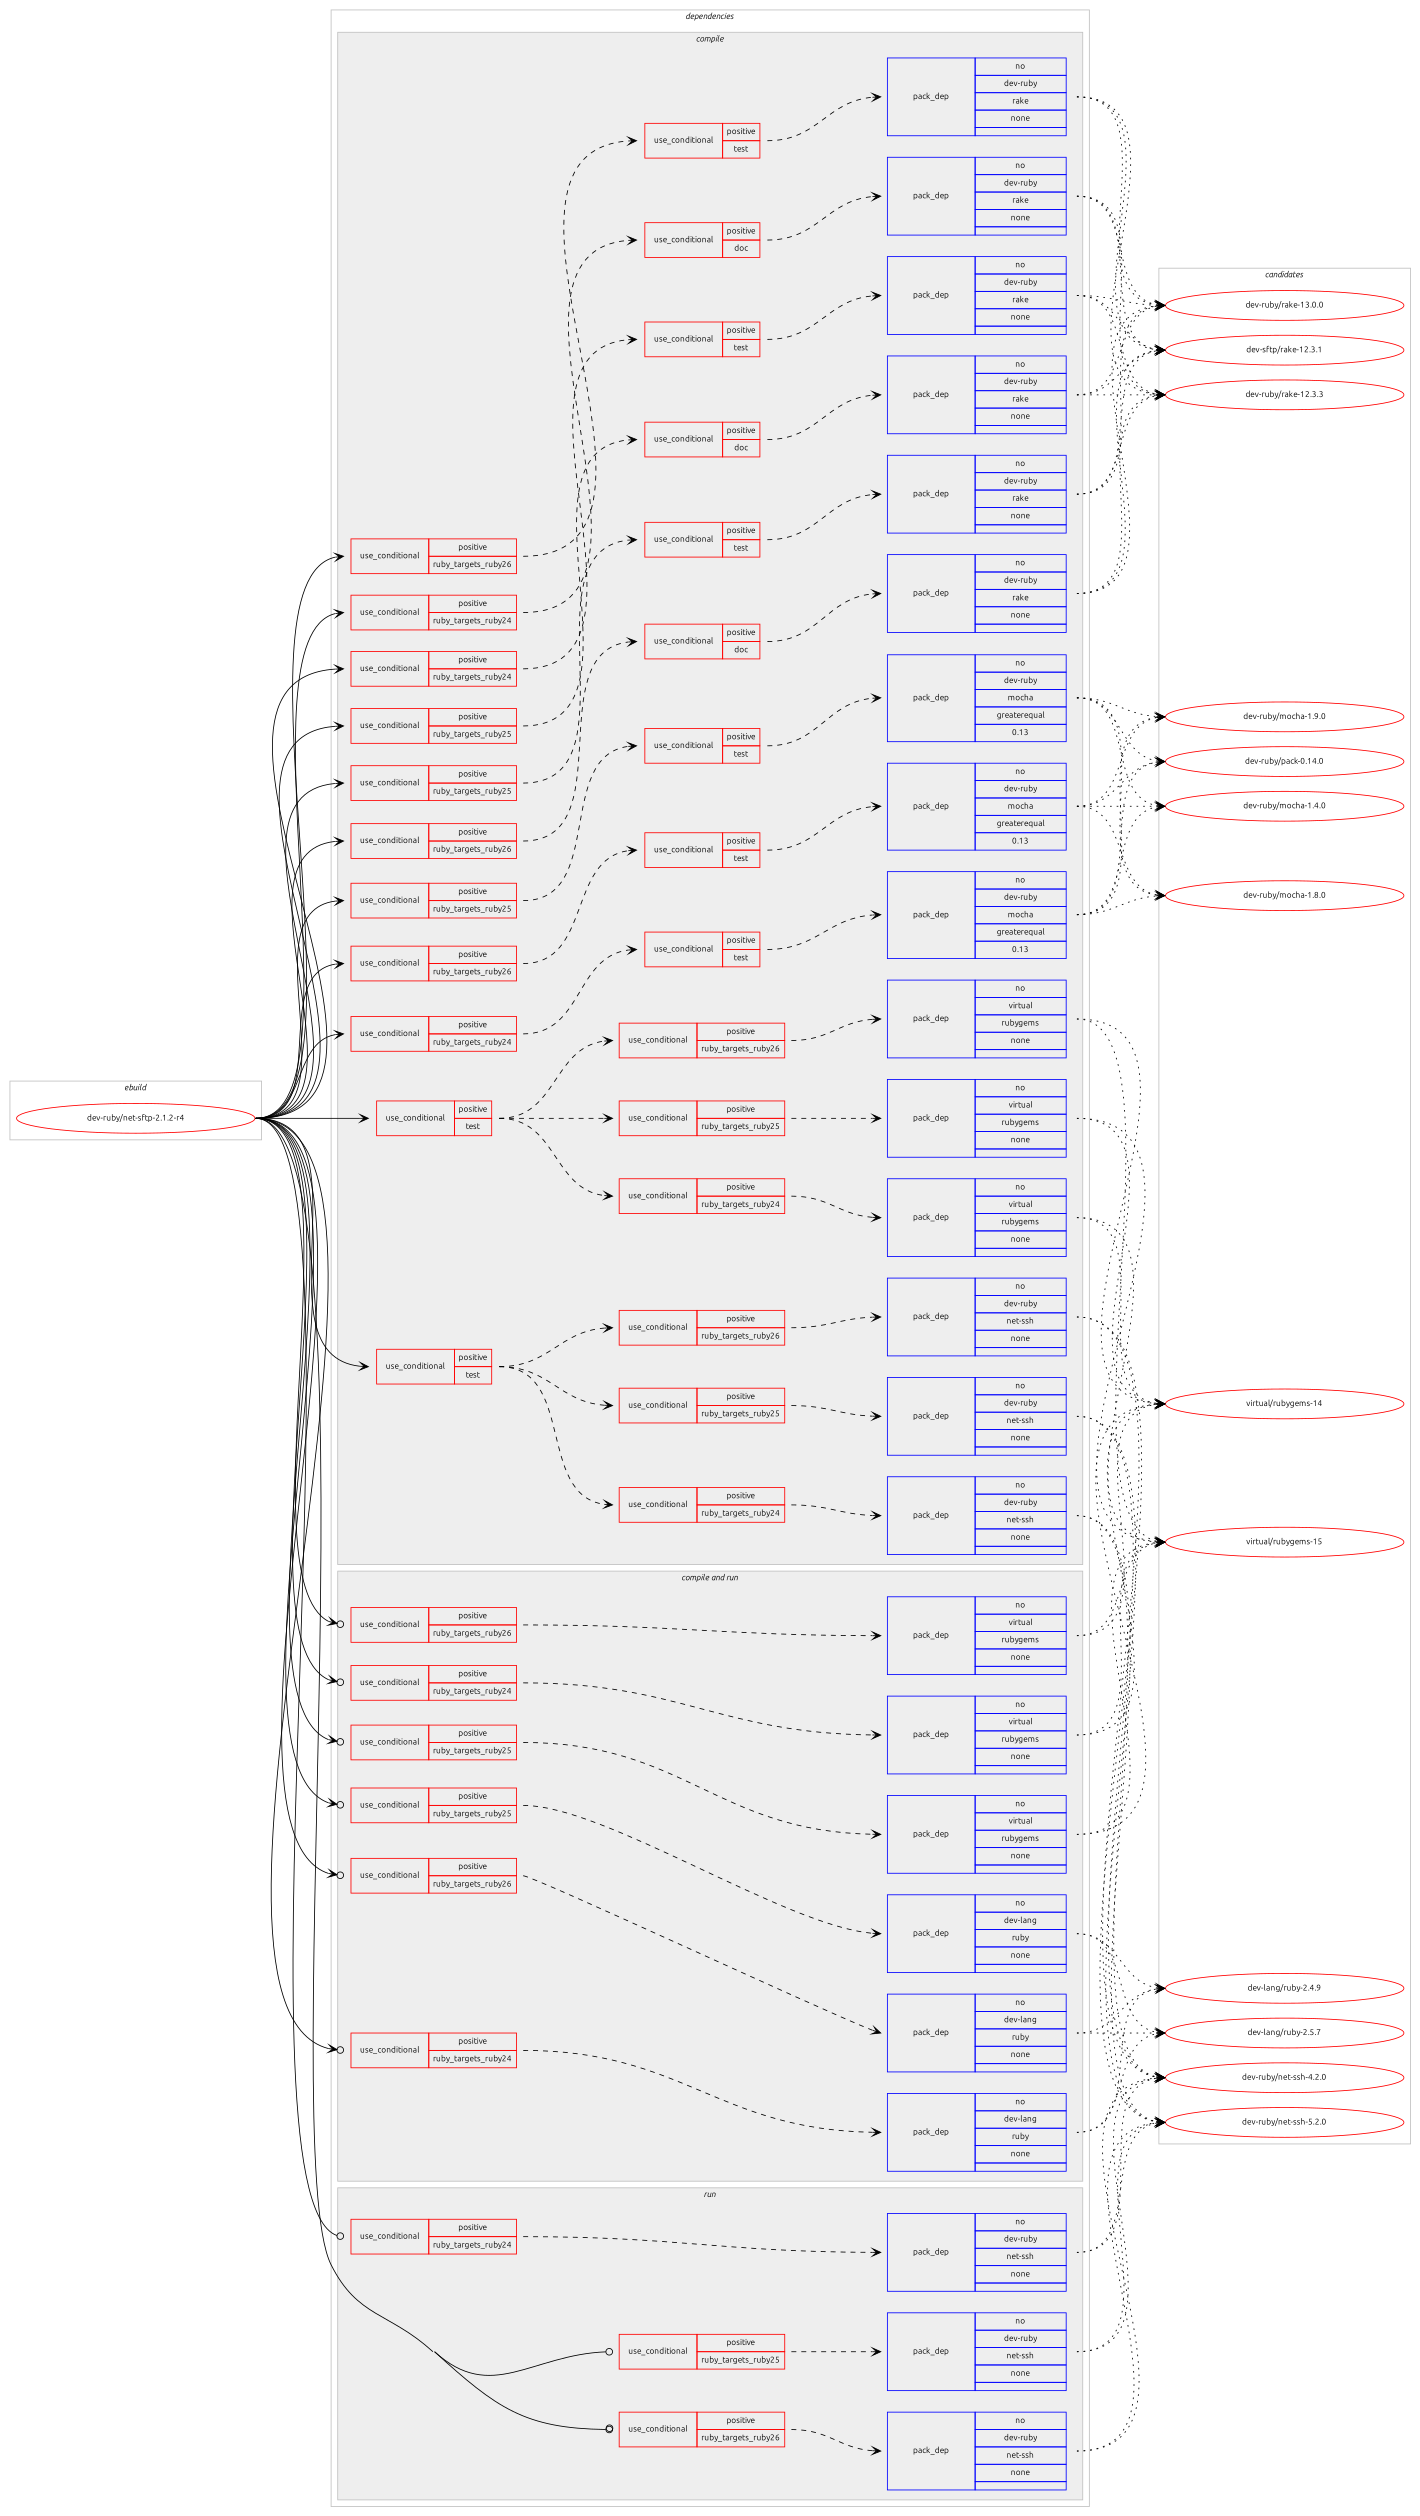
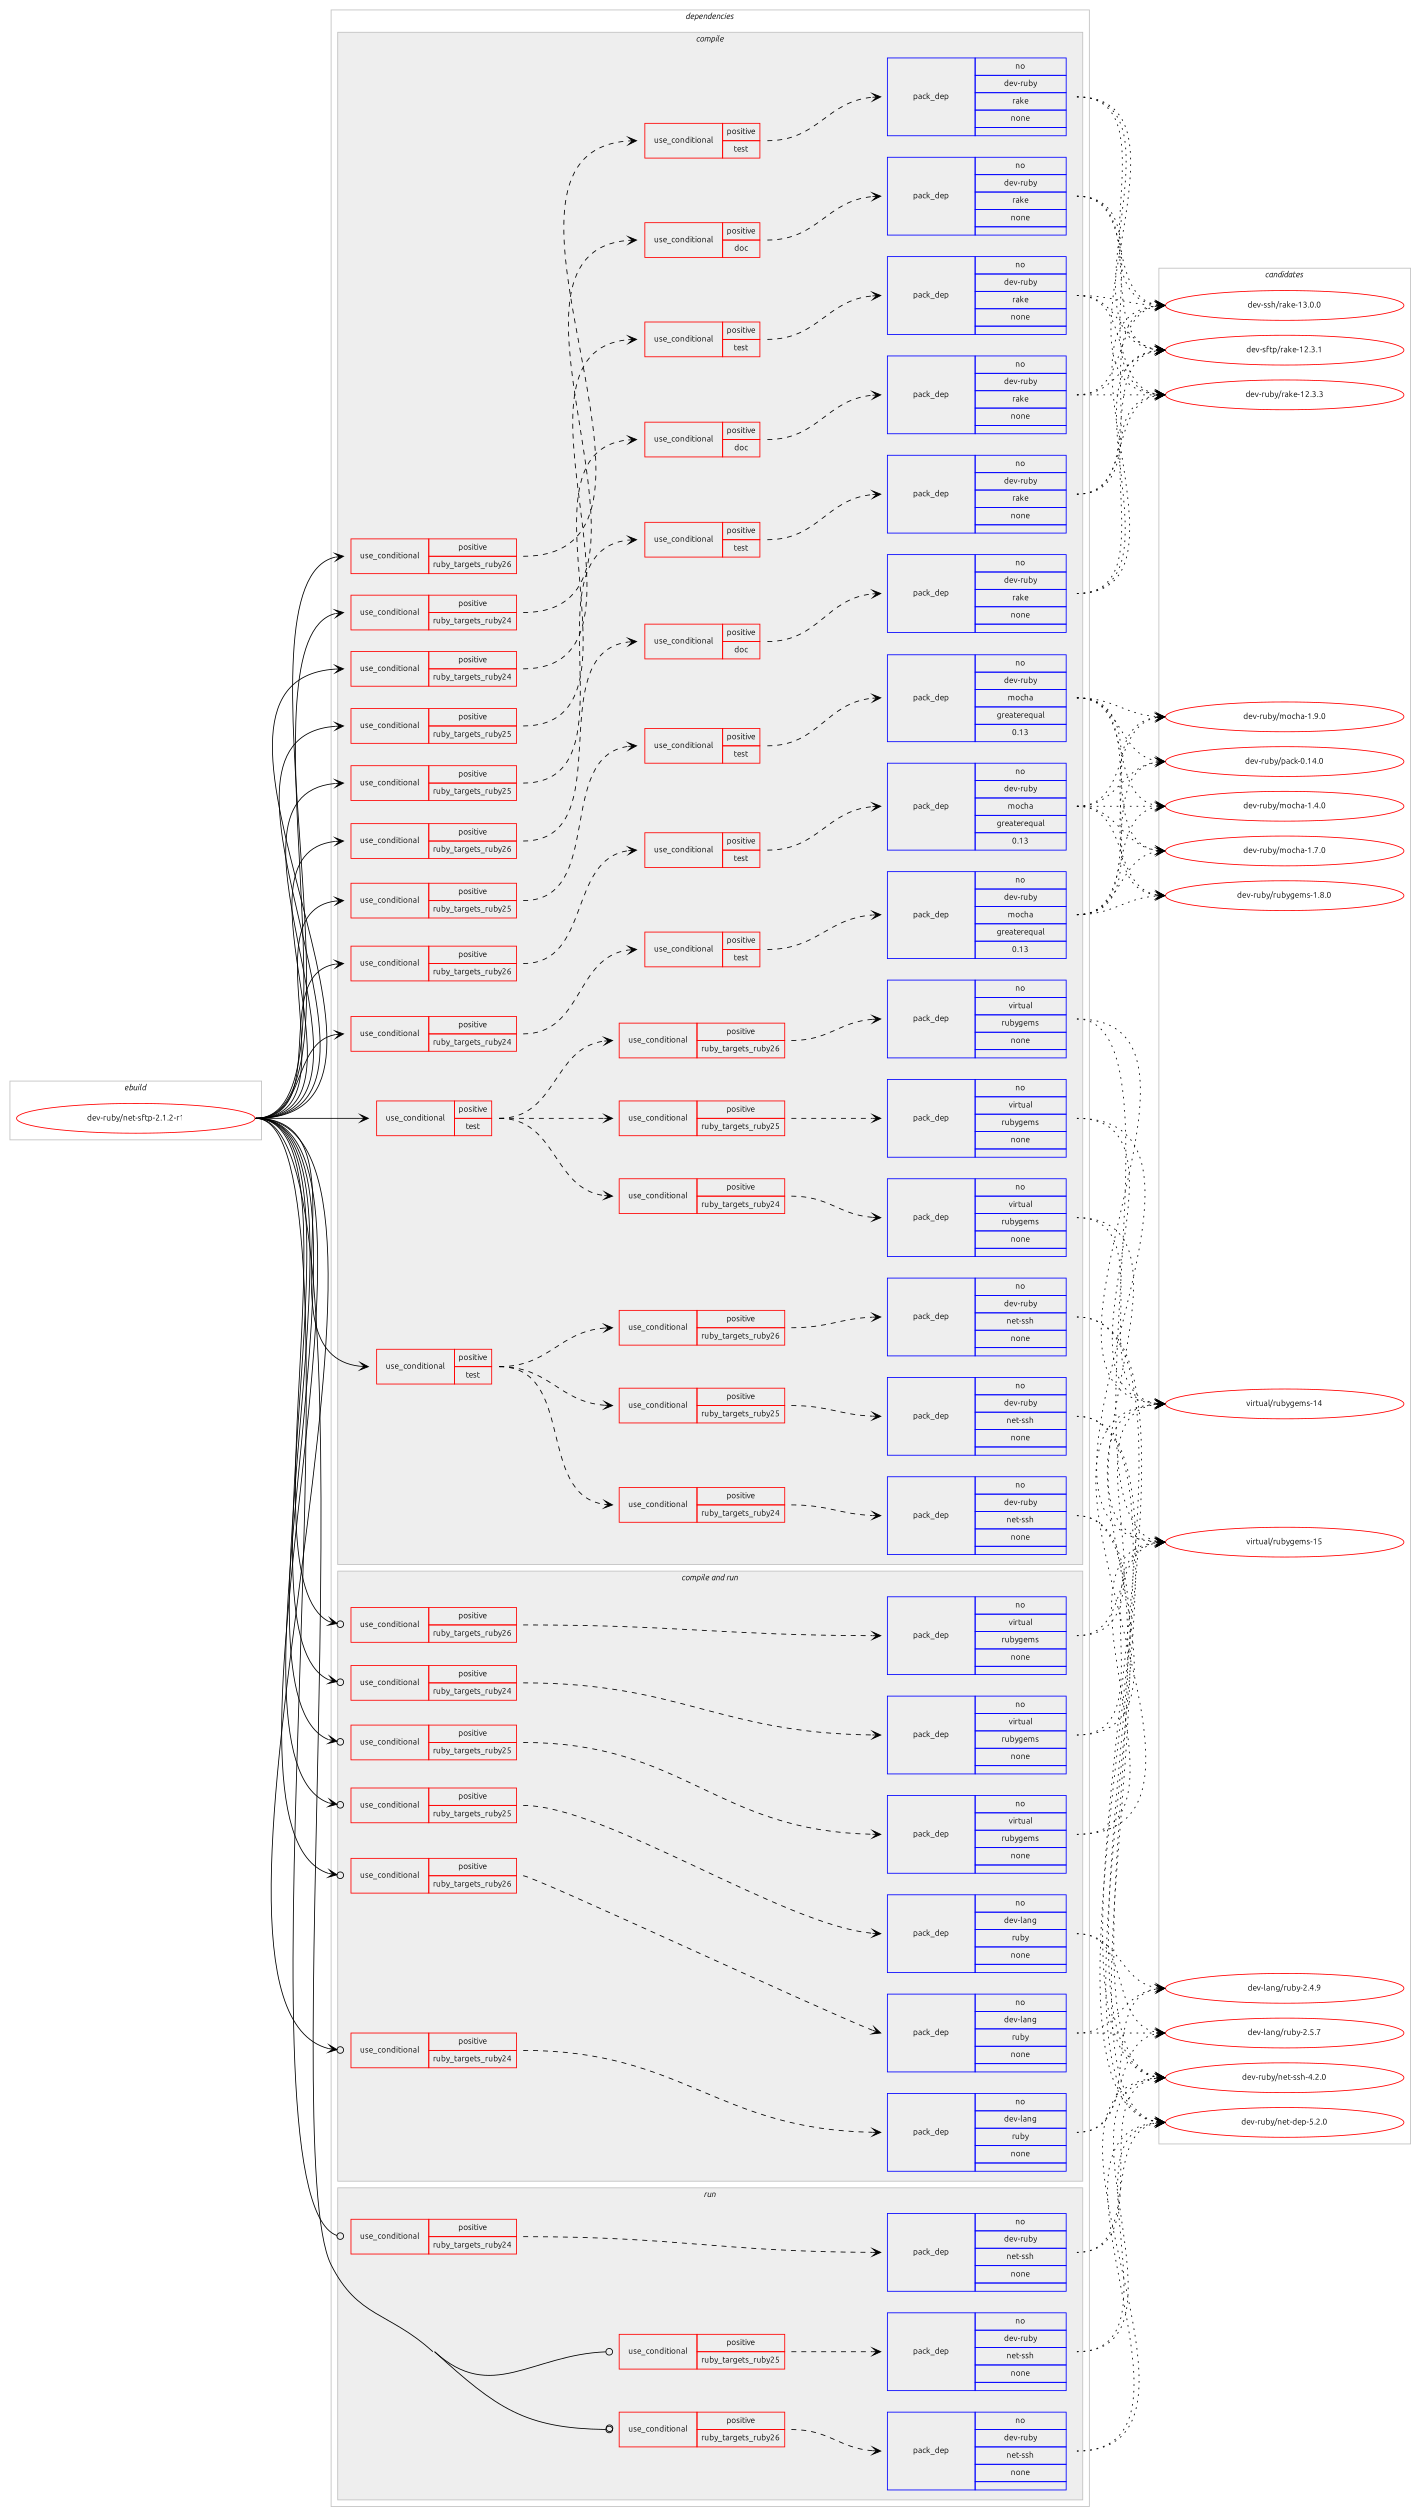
node "dev-ruby/rake-13.0.0": label "dev-ruby/rake-13.0.0" -> "dev-ssh/rake-13.0.0"
node "dev-ruby/mocha-1.7.0": added
node "dev-ruby/mocha-1.8.0": label "dev-ruby/mocha-1.8.0" -> "dev-ruby/rubygems-1.8.0"
node "dev-ruby/net-sftp-2.1.2-r4": label "dev-ruby/net-sftp-2.1.2-r4" -> "dev-ruby/net-sftp-2.1.2-r1"
node "dev-ruby/net-ssh-5.2.0": label "dev-ruby/net-ssh-5.2.0" -> "dev-ruby/net-dep-5.2.0"
